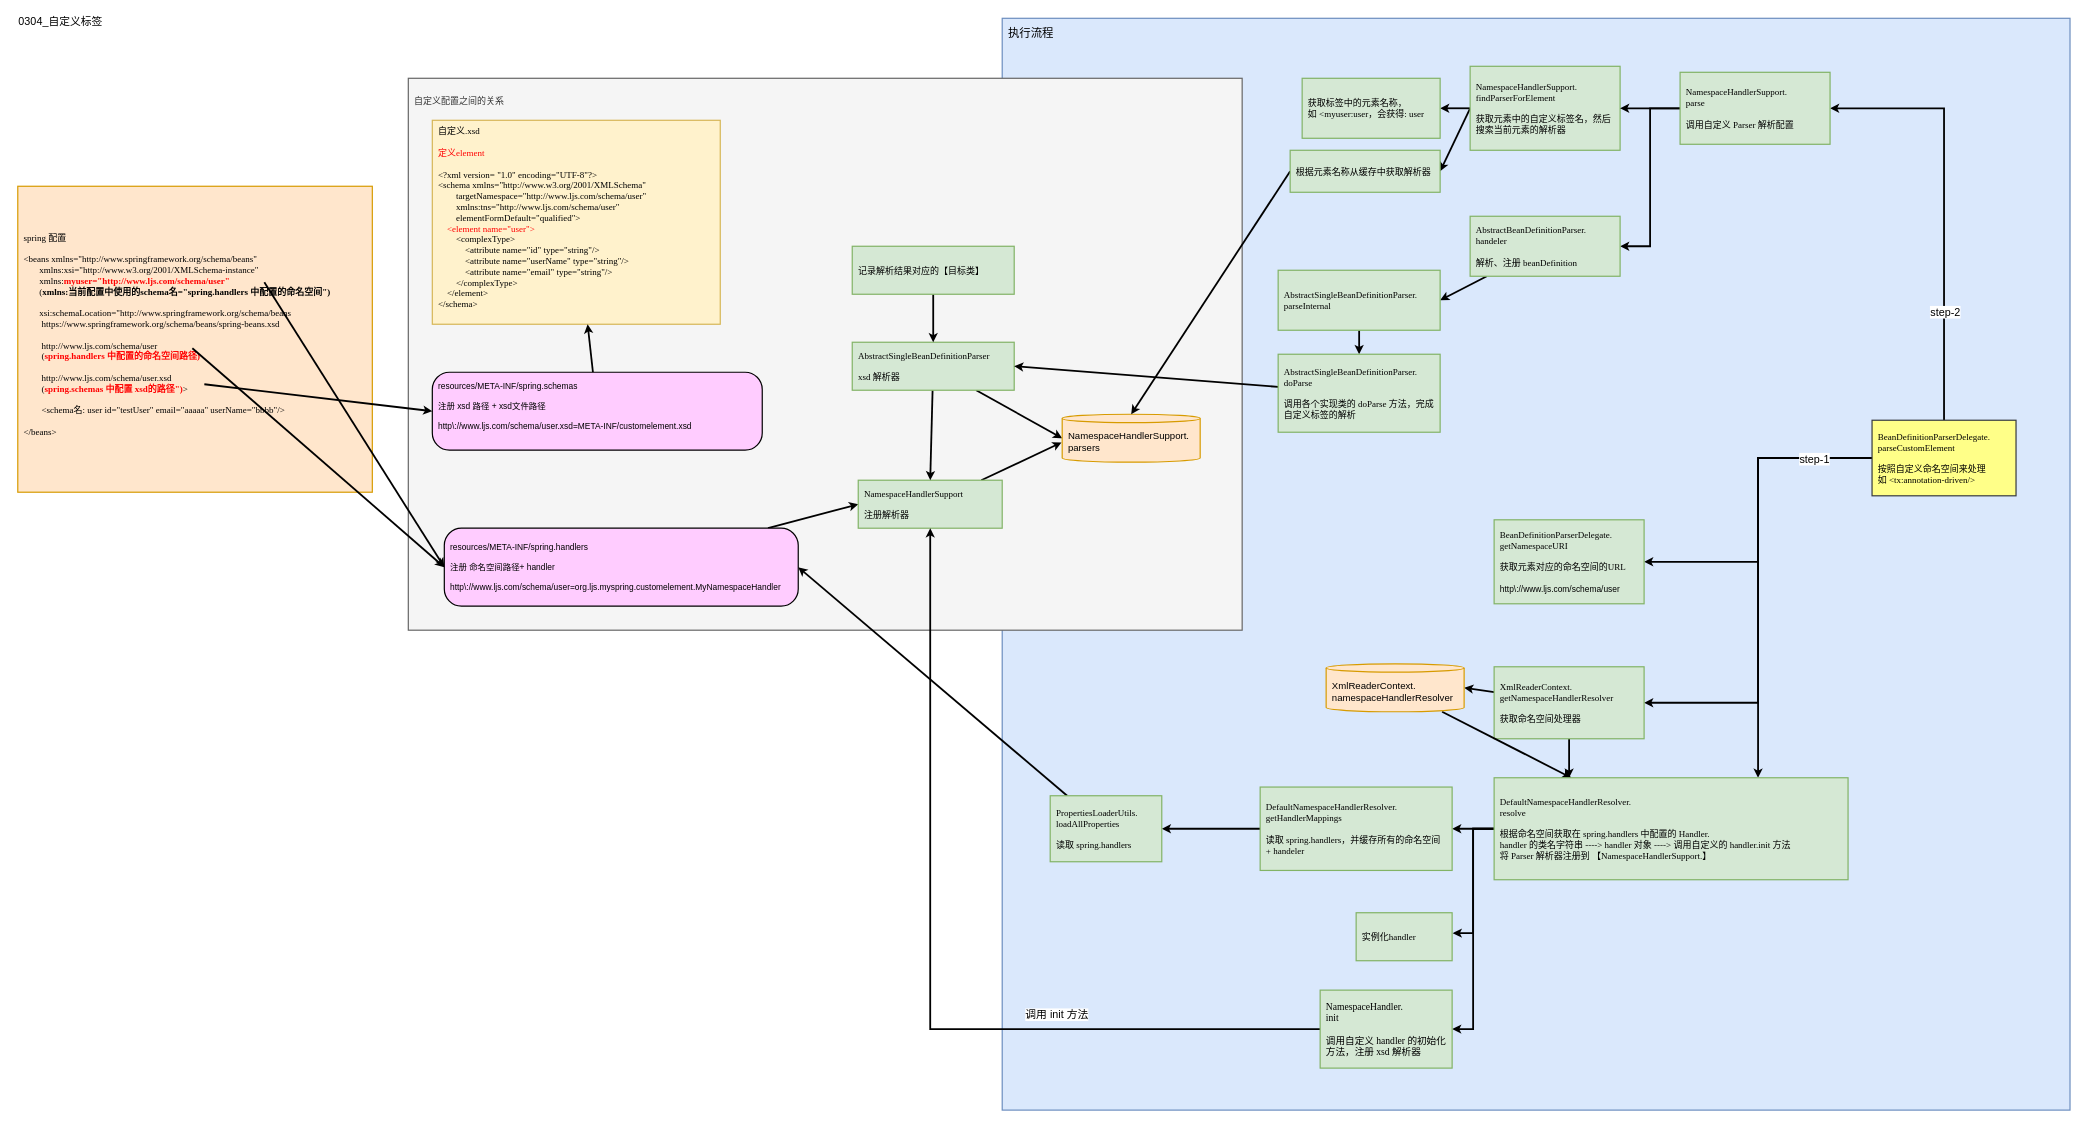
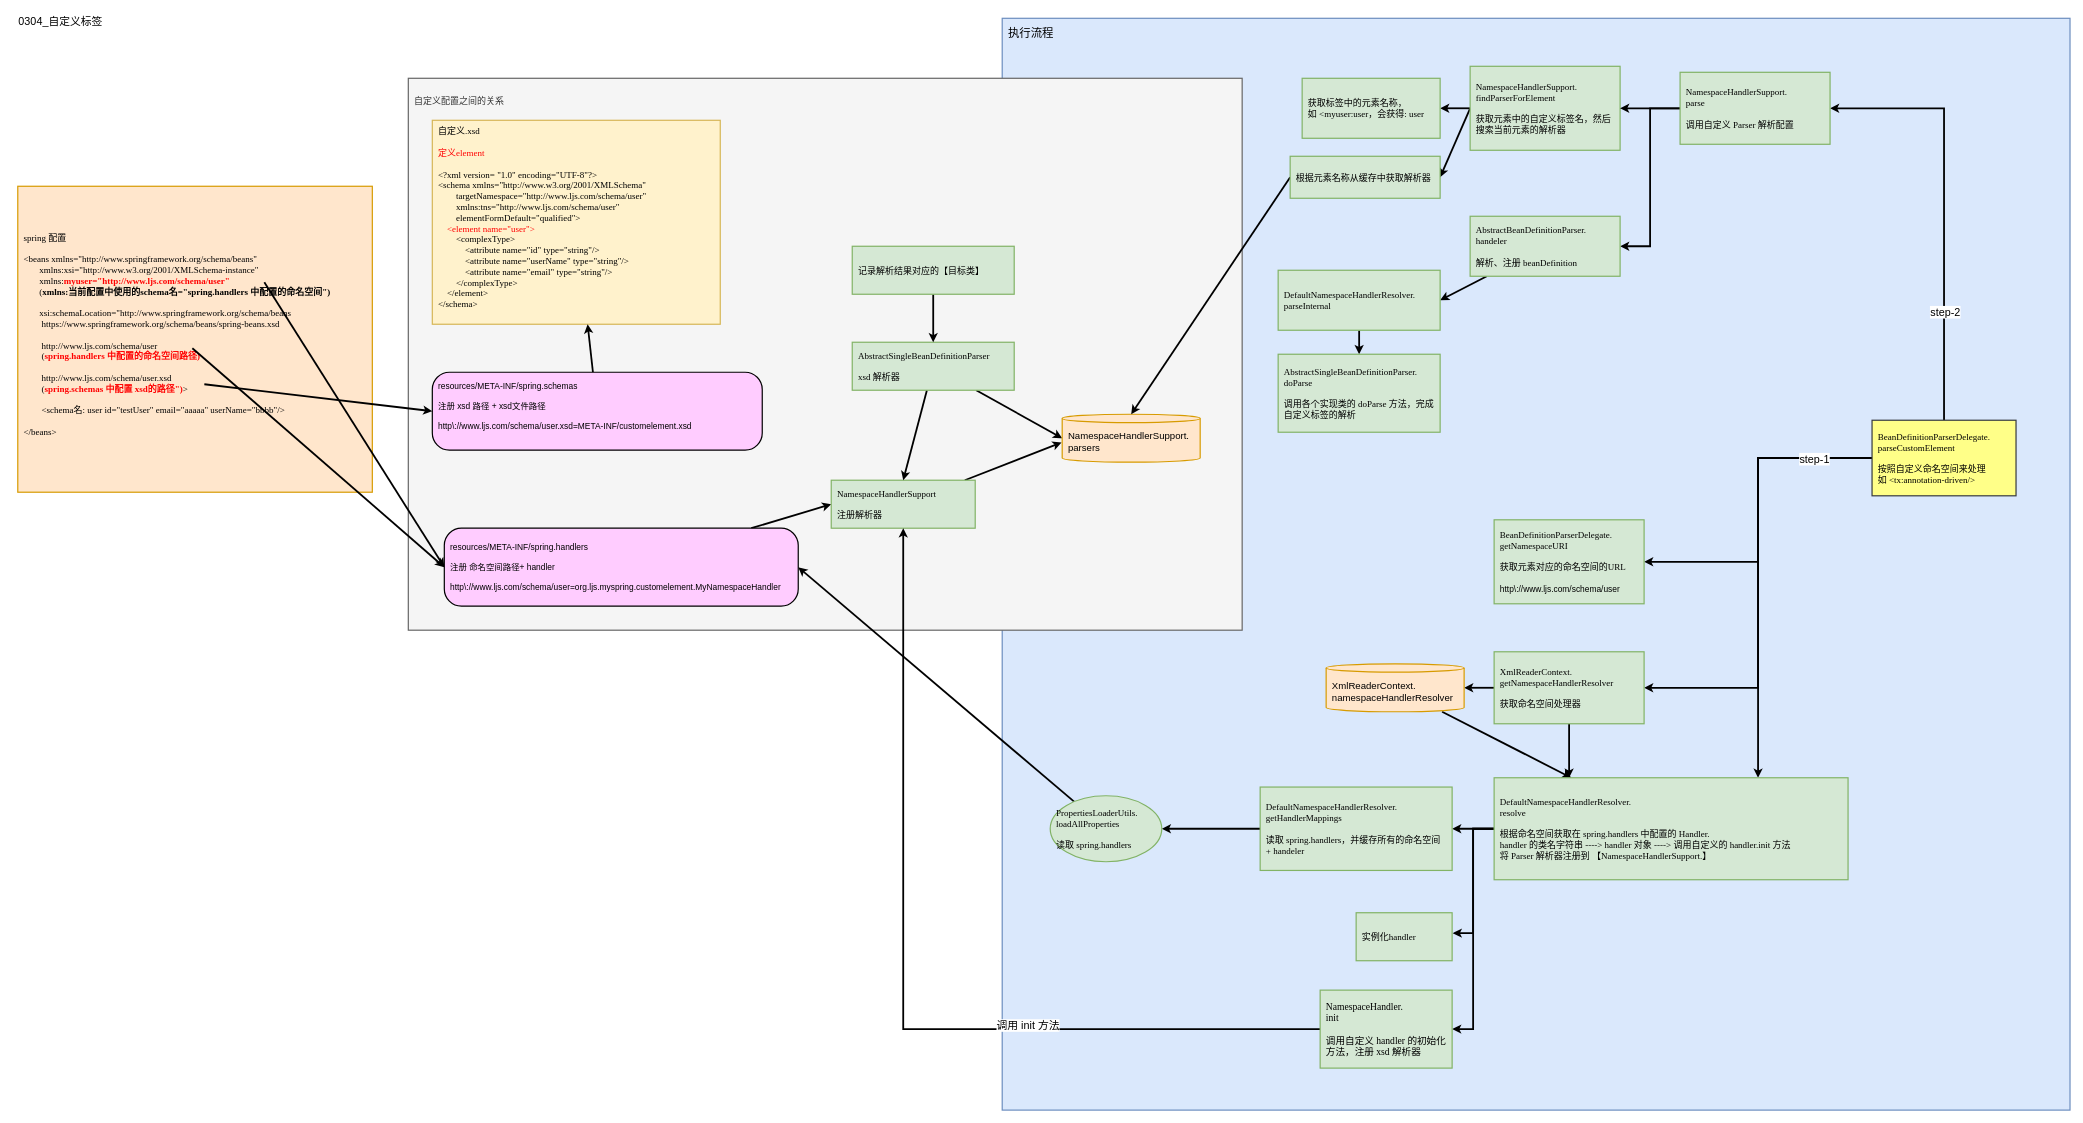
node "根据元素名称从缓存中获取解析器": moved (1365, 171) -> (1365, 177)
node "AbstractSingleBeanDefinitionParser. parseInternal": label "AbstractSingleBeanDefinitionParser. parseInternal" -> "DefaultNamespaceHandlerResolver. parseInternal"
edge "AbstractSingleBeanDefinitionParser. doParse 调用各个实现类的 doParse 方法，完成自定义标签的解析" -> "AbstractSingleBeanDefinitionParser xsd 解析器": removed
node "NamespaceHandlerSupport 注册解析器": moved (930, 504) -> (903, 504)
node "XmlReaderContext. getNamespaceHandlerResolver 获取命名空间处理器": moved (1569, 703) -> (1569, 688)
node "PropertiesLoaderUtils. loadAllProperties 读取 spring.handlers": shape rectangle -> ellipse
